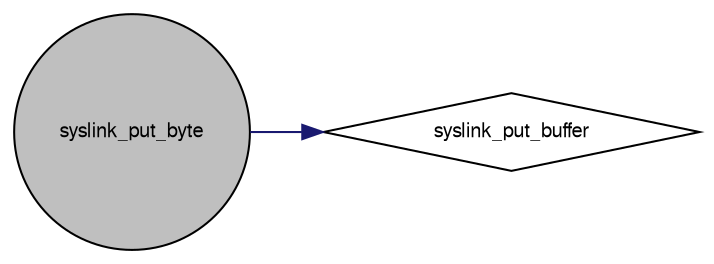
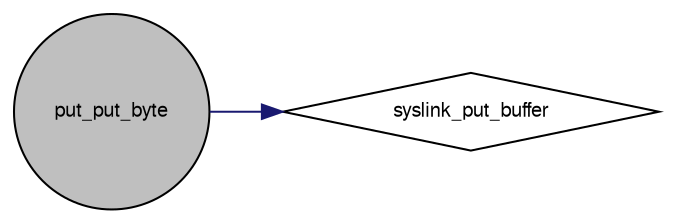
node "syslink_put_byte": label "syslink_put_byte" -> "put_put_byte"
